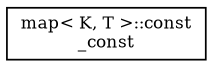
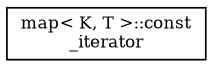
node "map< K, T >::const _const": label "map< K, T >::const _const" -> "map< K, T >::const _iterator"
